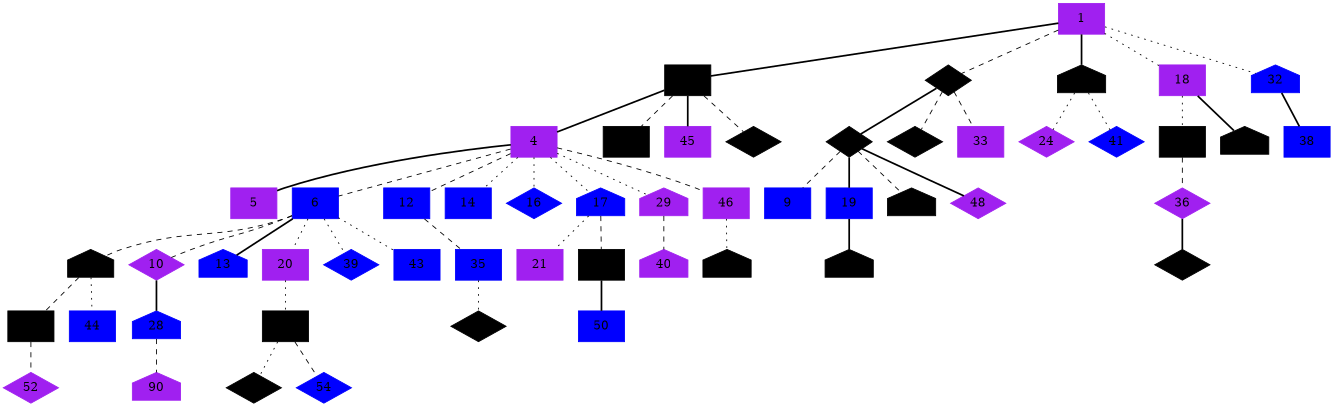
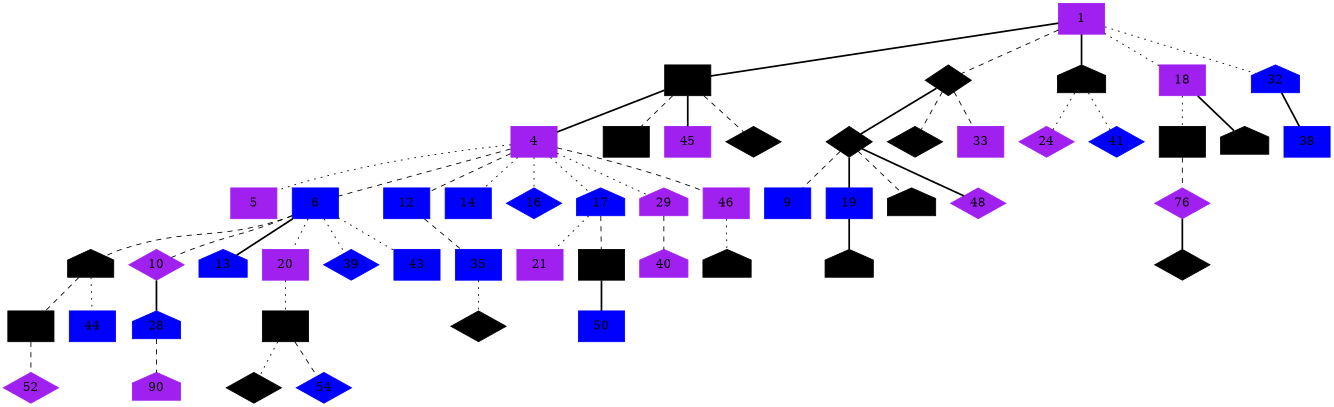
edge "4" -- "5": style bold -> dotted
node "36": label "36" -> "76"
